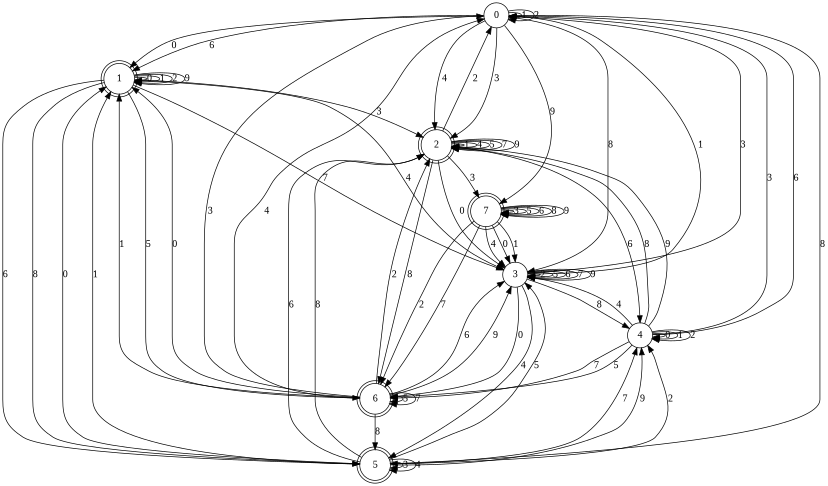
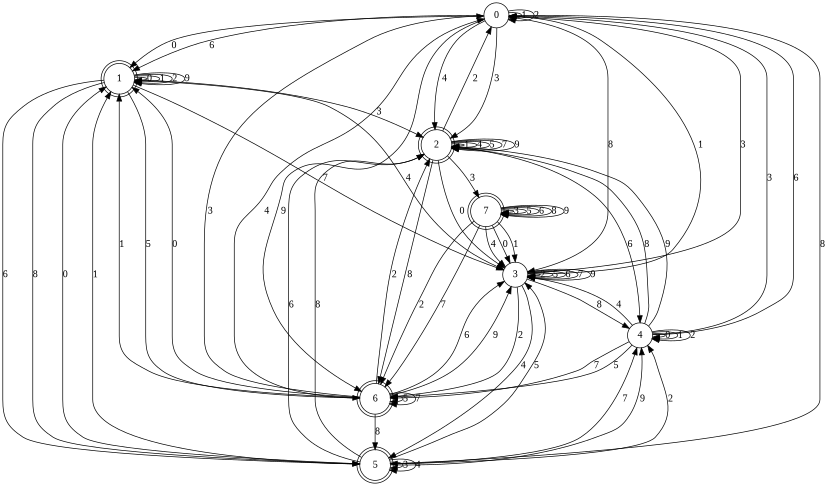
edge "0" -> "7": now "0" -> "6"
edge "3" -> "6": label "0" -> "2"
